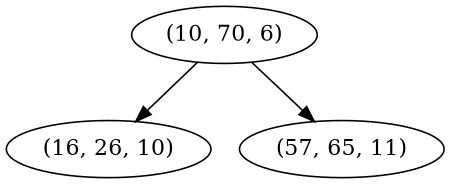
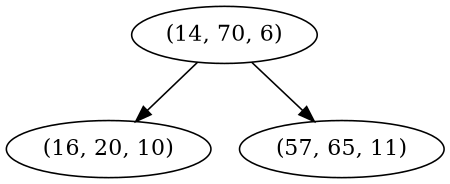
node "(10, 70, 6)": label "(10, 70, 6)" -> "(14, 70, 6)"
node "(16, 26, 10)": label "(16, 26, 10)" -> "(16, 20, 10)"
